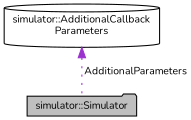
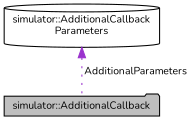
node "simulator::Simulator": label "simulator::Simulator" -> "simulator::AdditionalCallback"
